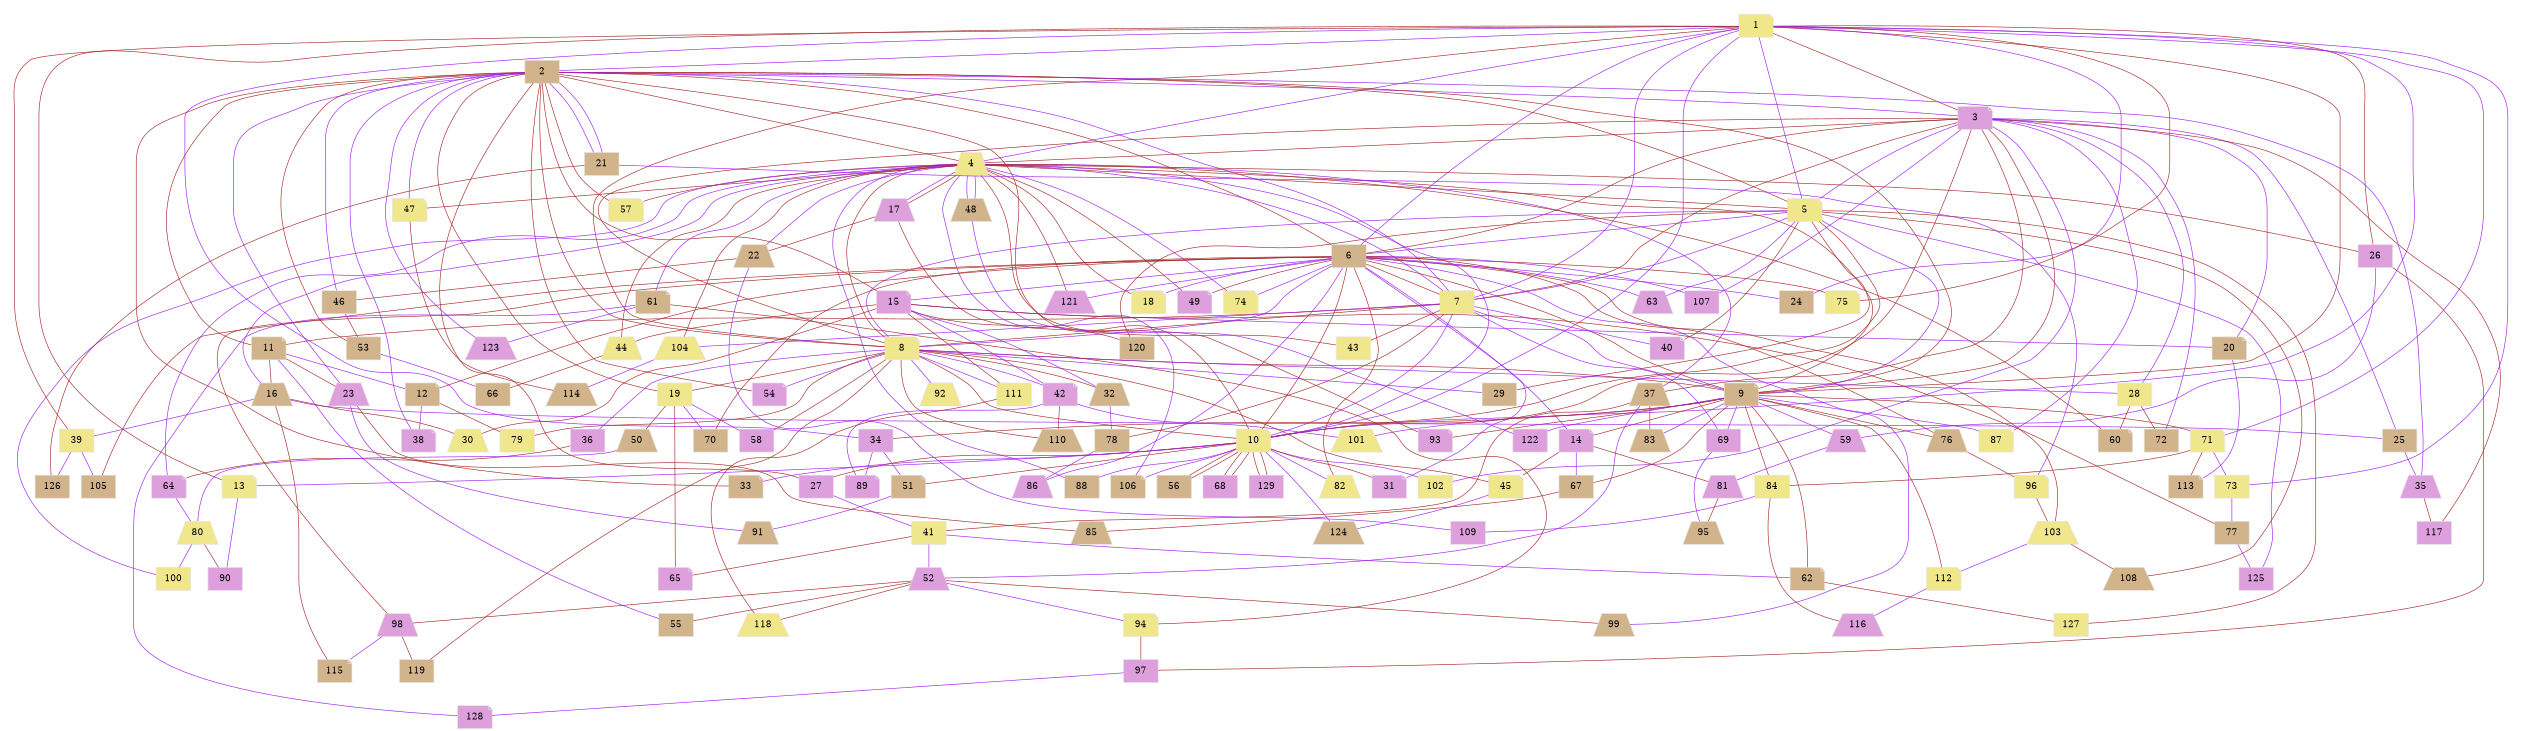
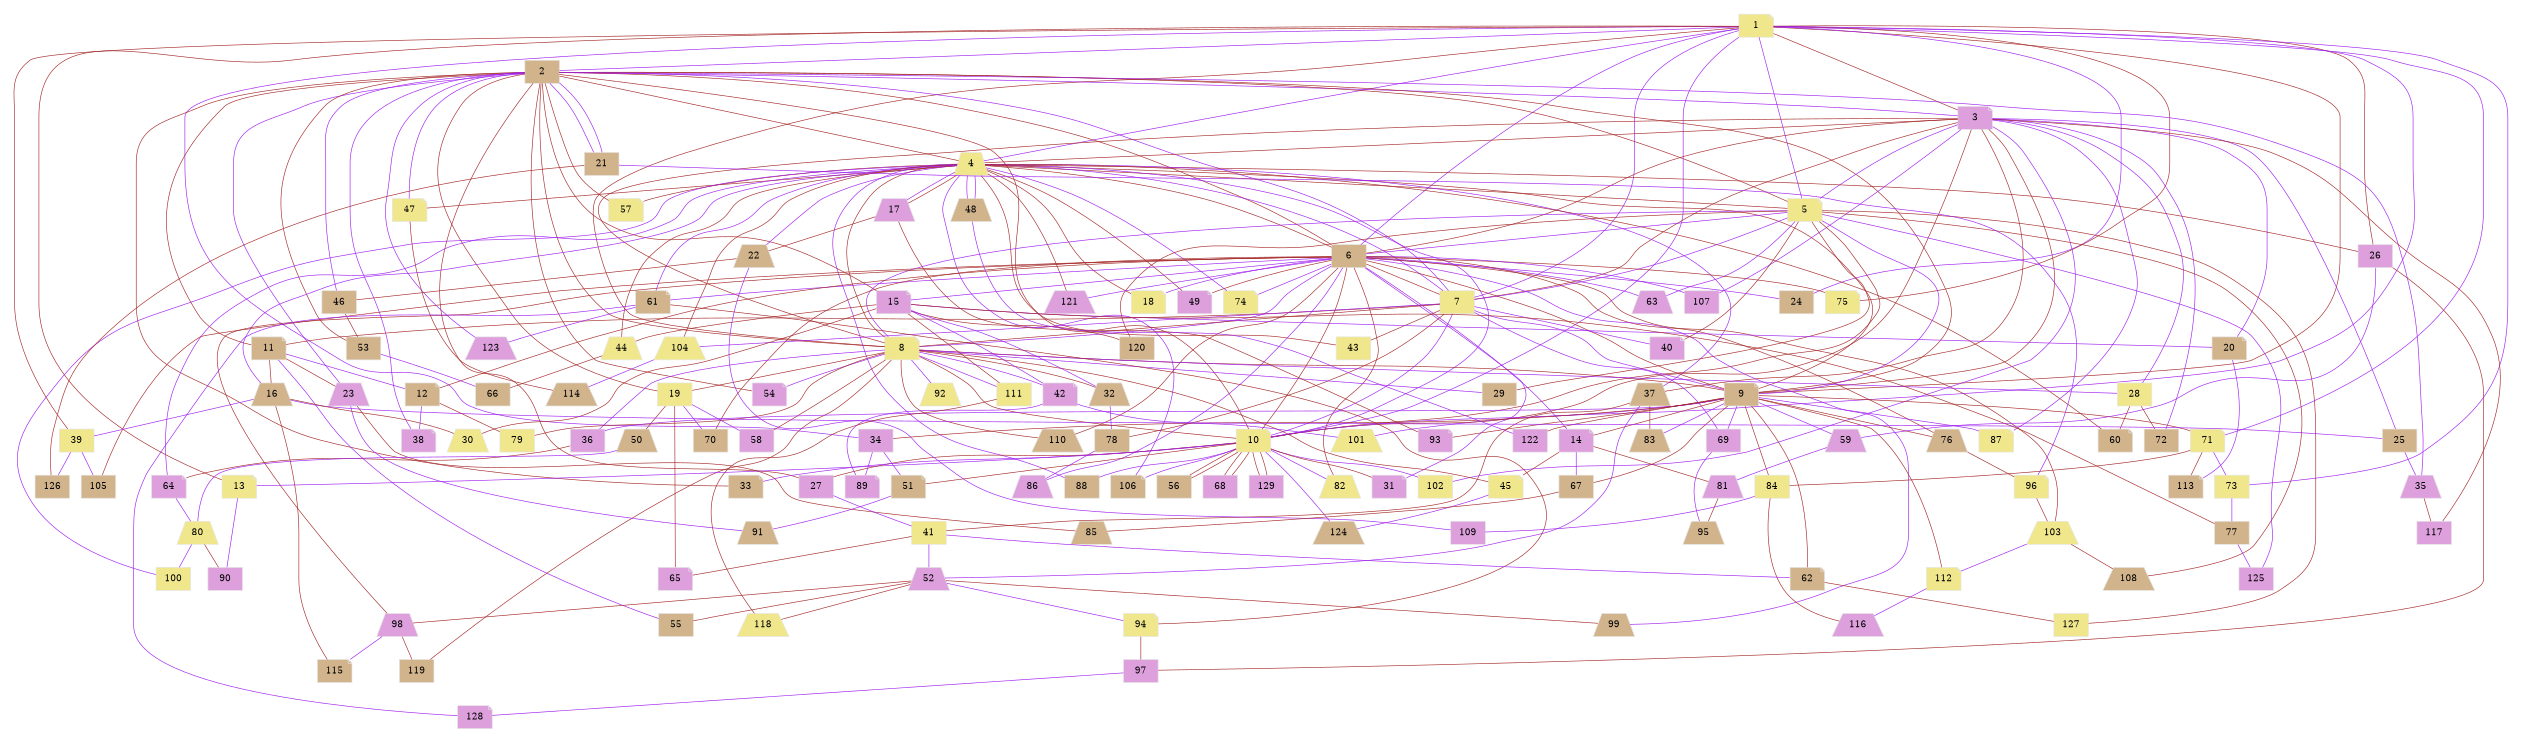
edge "4" -- "6": added
edge "6" -- "61": added
edge "9" -- "36": added
edge "9" -- "122": color purple -> brown
edge "42" -- "110": now "6" -- "110"
